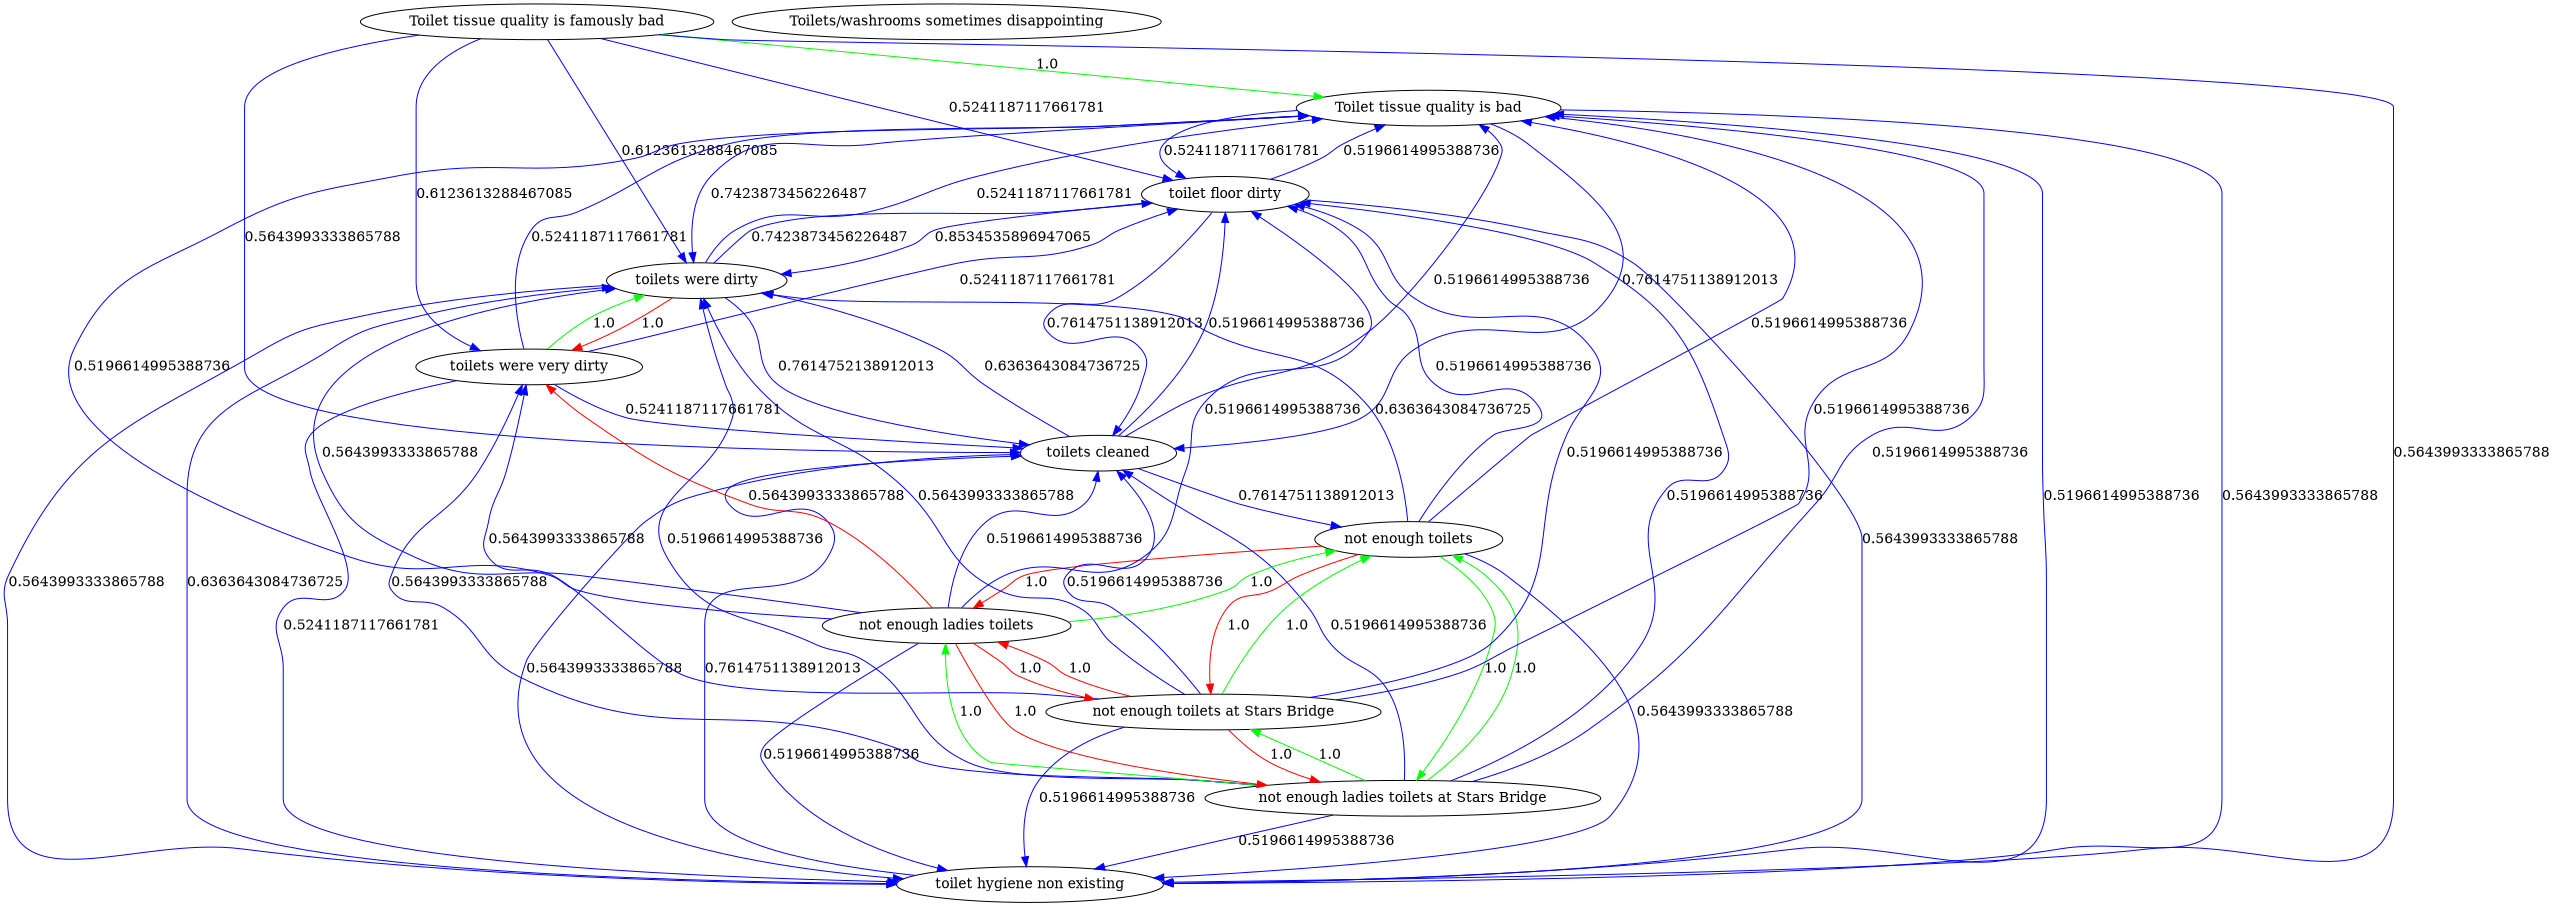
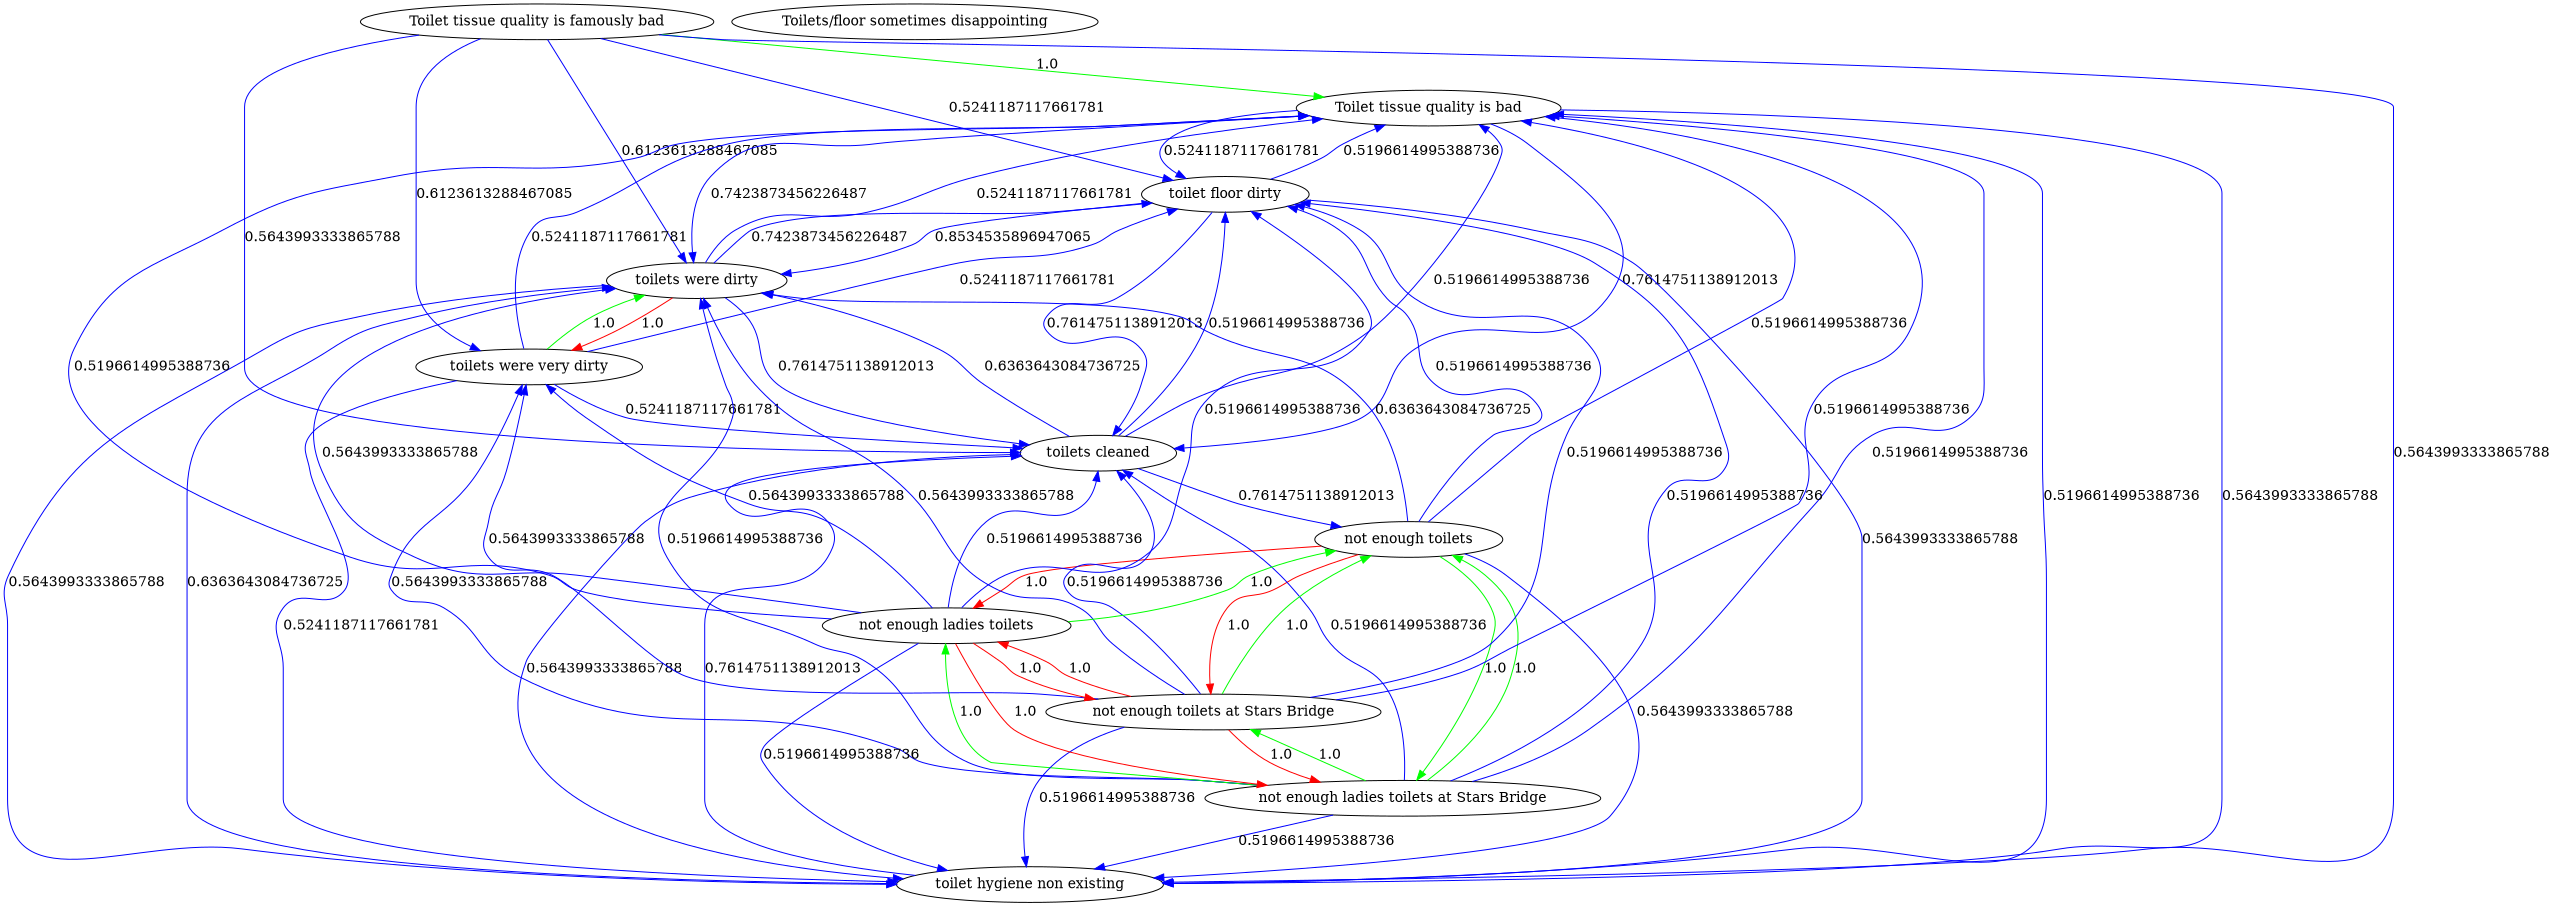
node "Toilets/washrooms sometimes disappointing": label "Toilets/washrooms sometimes disappointing" -> "Toilets/floor sometimes disappointing"
edge "toilets were dirty" -> "toilets cleaned": label "0.7614752138912013" -> "0.7614751138912013"
edge "not enough ladies toilets" -> "toilets were very dirty": color red -> blue
